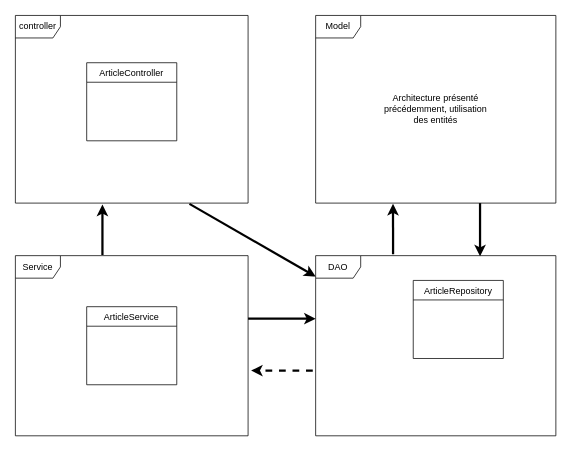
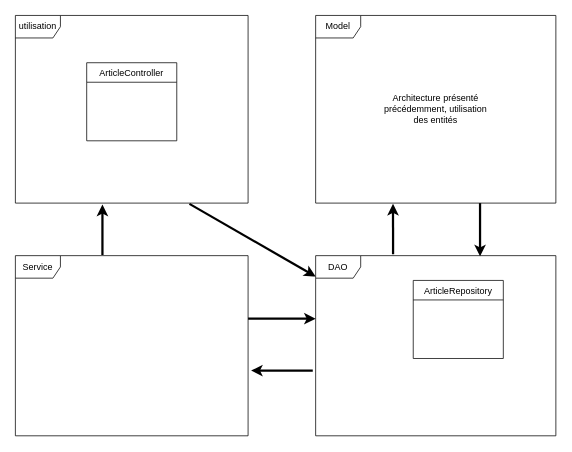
node "controller": label "controller" -> "utilisation"
node "ArticleService": removed
edge "DAO" -> "Service": style dashed -> solid
